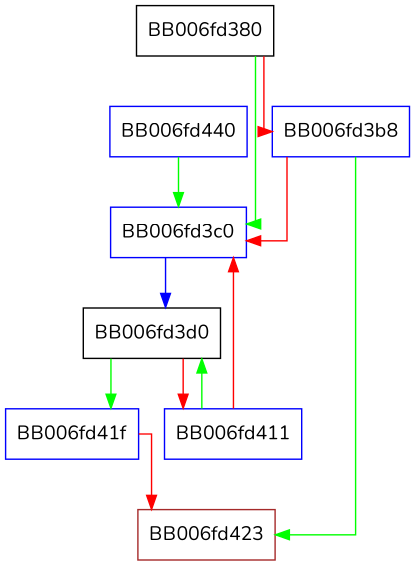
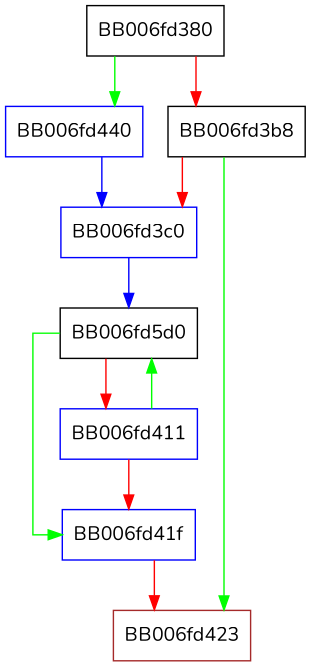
node "BB006fd3b8": color blue -> black
edge "BB006fd380" -> "BB006fd3c0": now "BB006fd380" -> "BB006fd440"
edge "BB006fd440" -> "BB006fd3c0": color green -> blue
node "BB006fd3d0": label "BB006fd3d0" -> "BB006fd5d0"
edge "BB006fd411" -> "BB006fd3c0": now "BB006fd411" -> "BB006fd41f"
